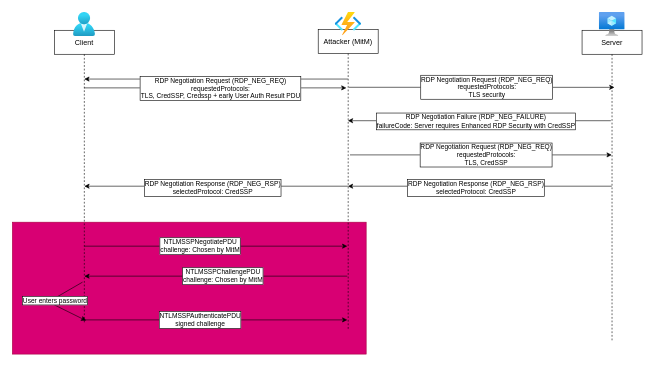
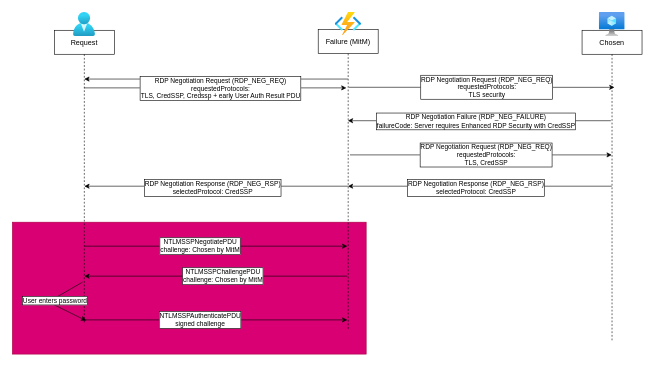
node "Attacker (MitM)": label "Attacker (MitM)" -> "Failure (MitM)"
node "Client": label "Client" -> "Request"
node "Server": label "Server" -> "Chosen"
